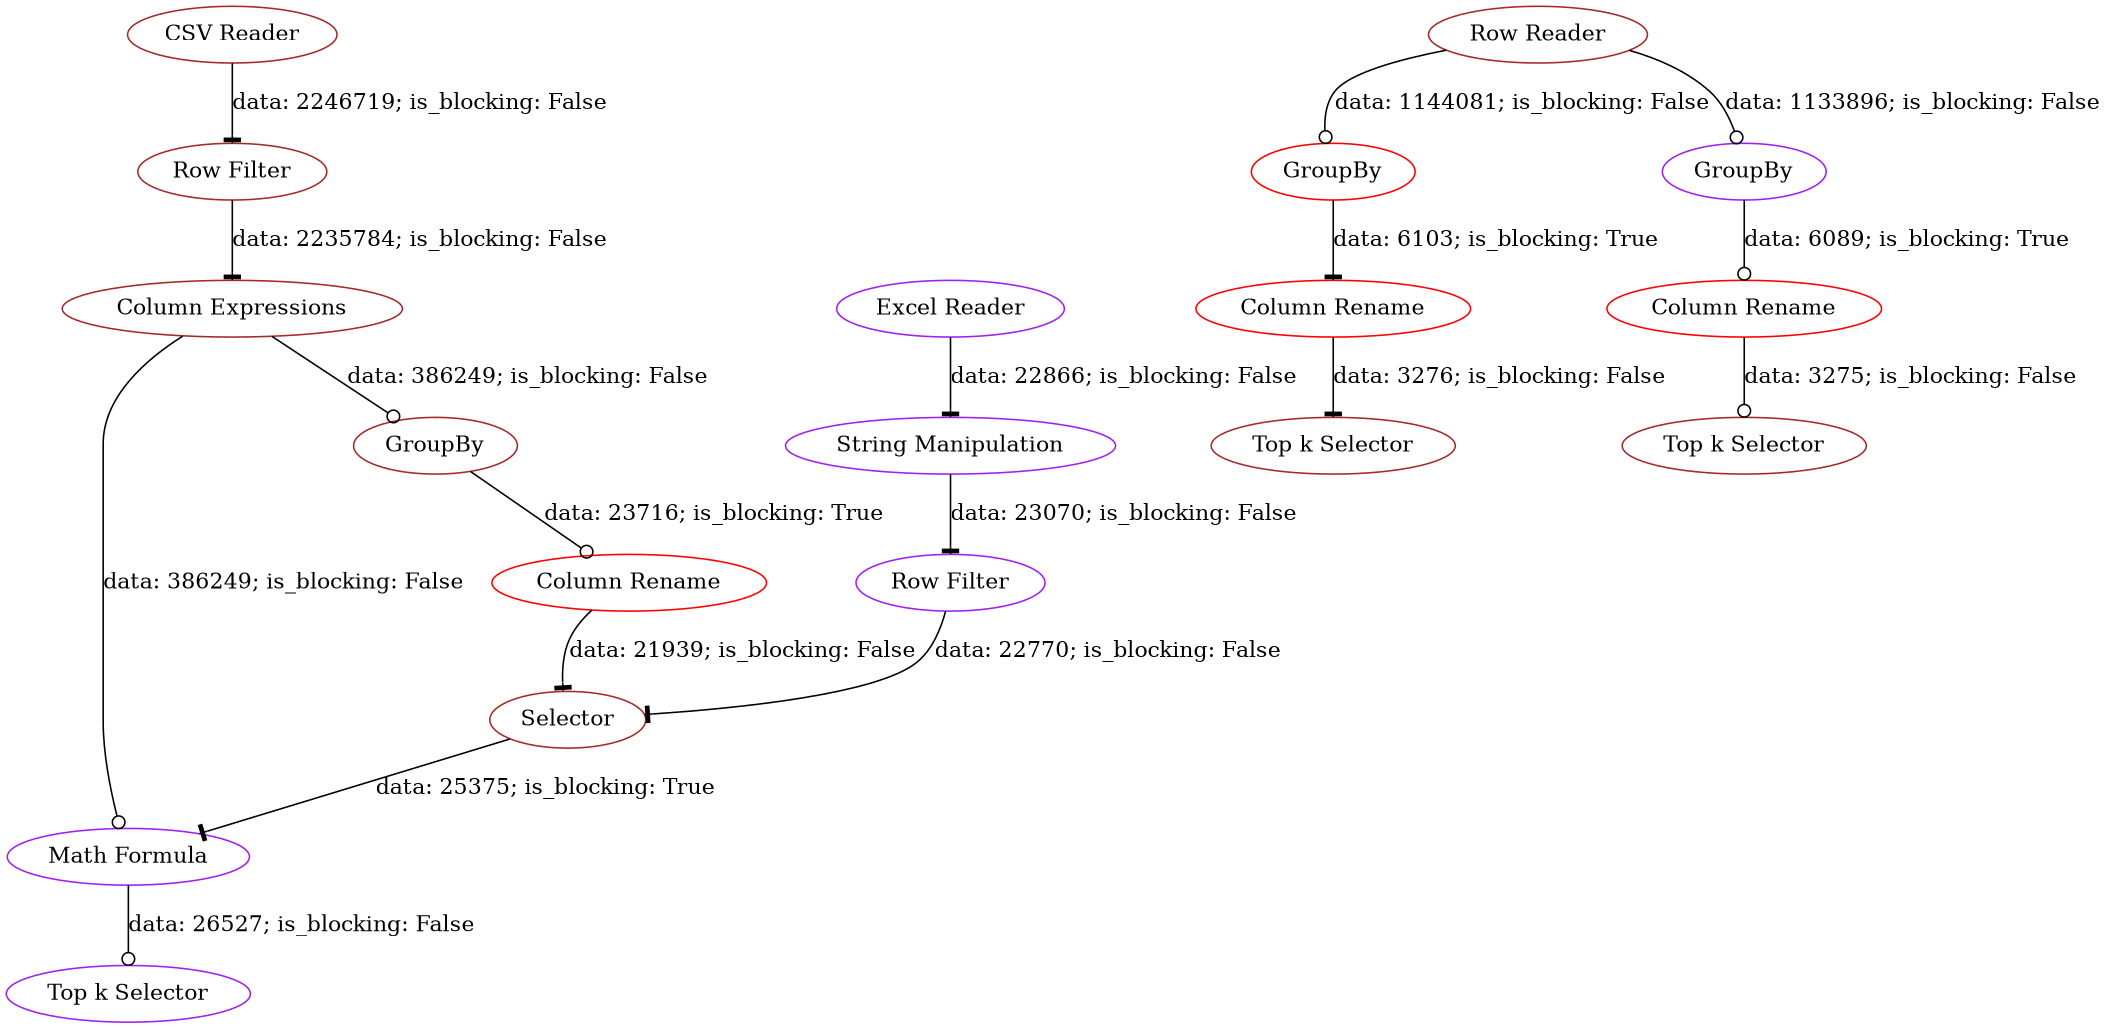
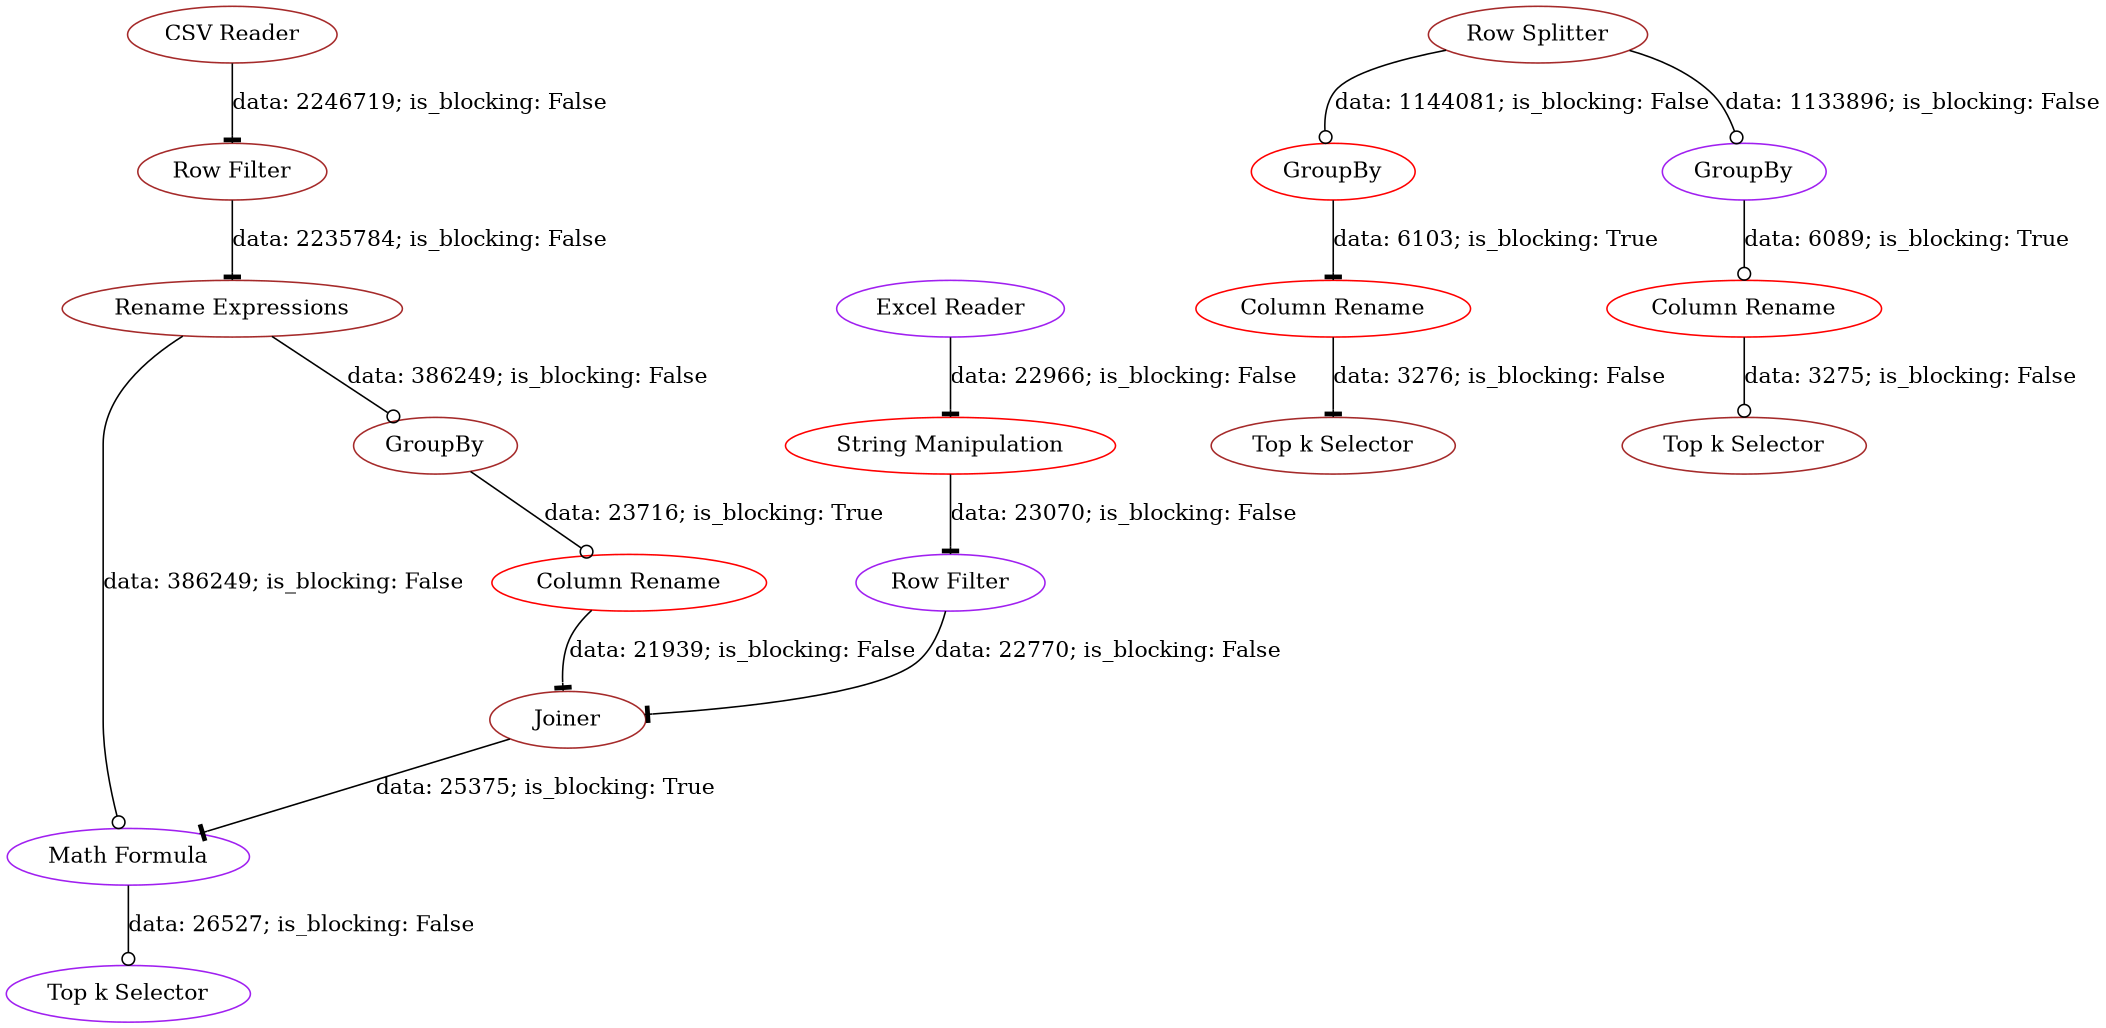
node "Row Reader": label "Row Reader" -> "Row Splitter"
node "Column Expressions": label "Column Expressions" -> "Rename Expressions"
edge "Excel Reader" -> "String Manipulation": label "data: 22866; is_blocking: False" -> "data: 22966; is_blocking: False"
node "String Manipulation": color purple -> red
node "Selector": label "Selector" -> "Joiner"
